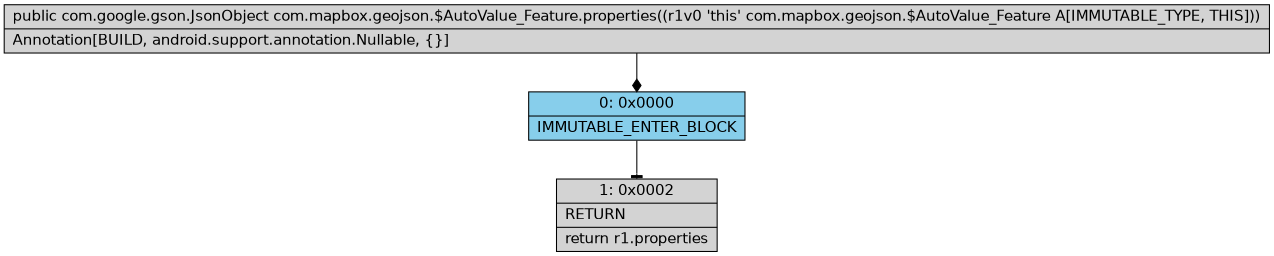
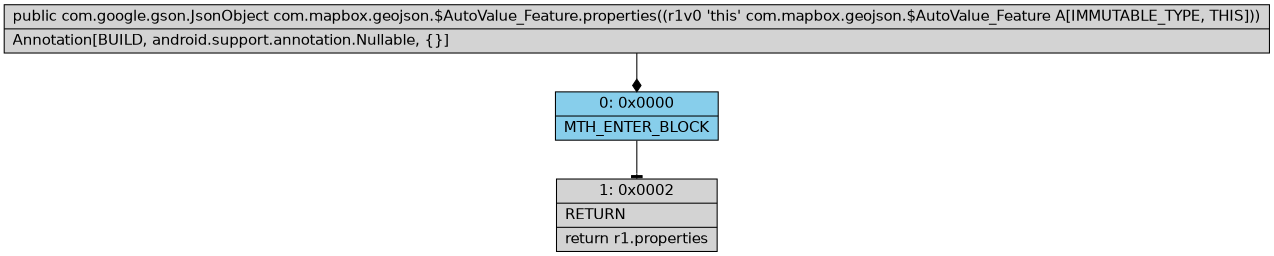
node "0: 0x0000": text "IMMUTABLE_ENTER_BLOCK" -> "MTH_ENTER_BLOCK"
